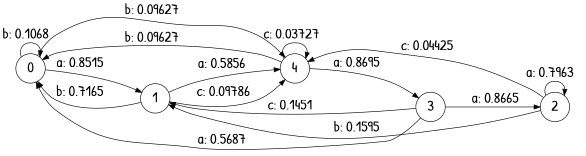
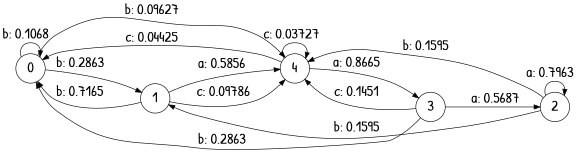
edge "4" -> "0": label "b: 0.09627  " -> "c: 0.04425  "
edge "2" -> "4": label "c: 0.04425  " -> "b: 0.1595   "
edge "4" -> "3": label "a: 0.8695   " -> "a: 0.8665   "
edge "0" -> "1": label "a: 0.8515   " -> "b: 0.2863   "
edge "3" -> "2": label "a: 0.8665   " -> "a: 0.5687   "
edge "3" -> "1": now "3" -> "4"
edge "3" -> "0": label "a: 0.5687   " -> "b: 0.2863   "
